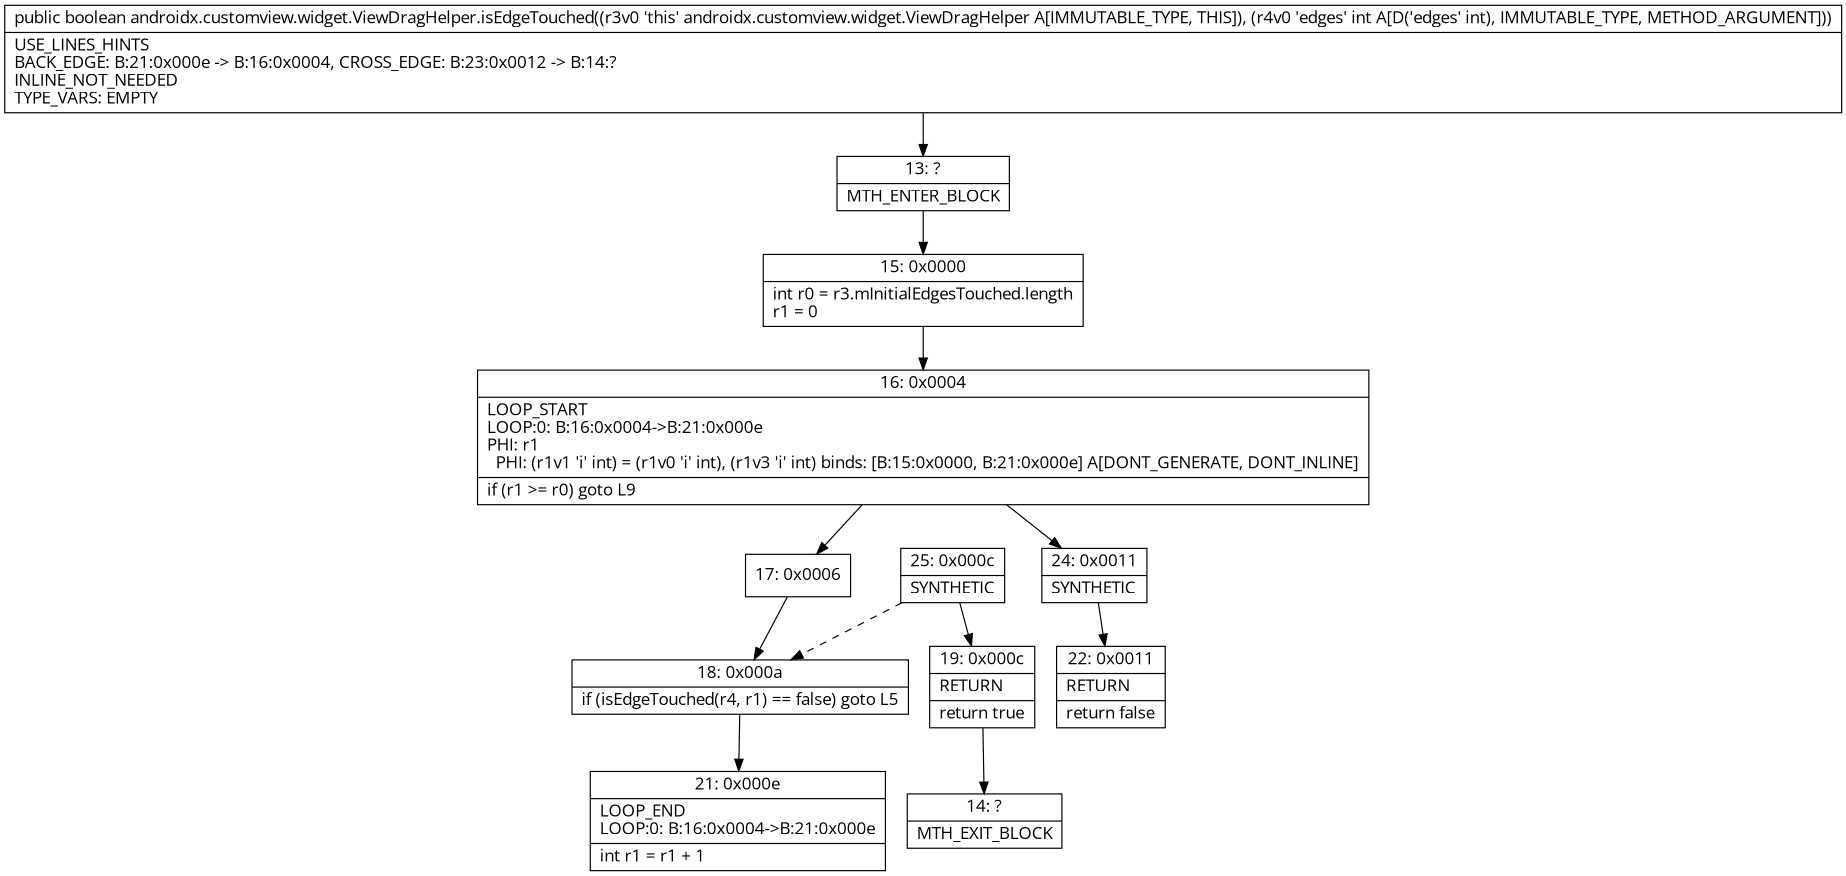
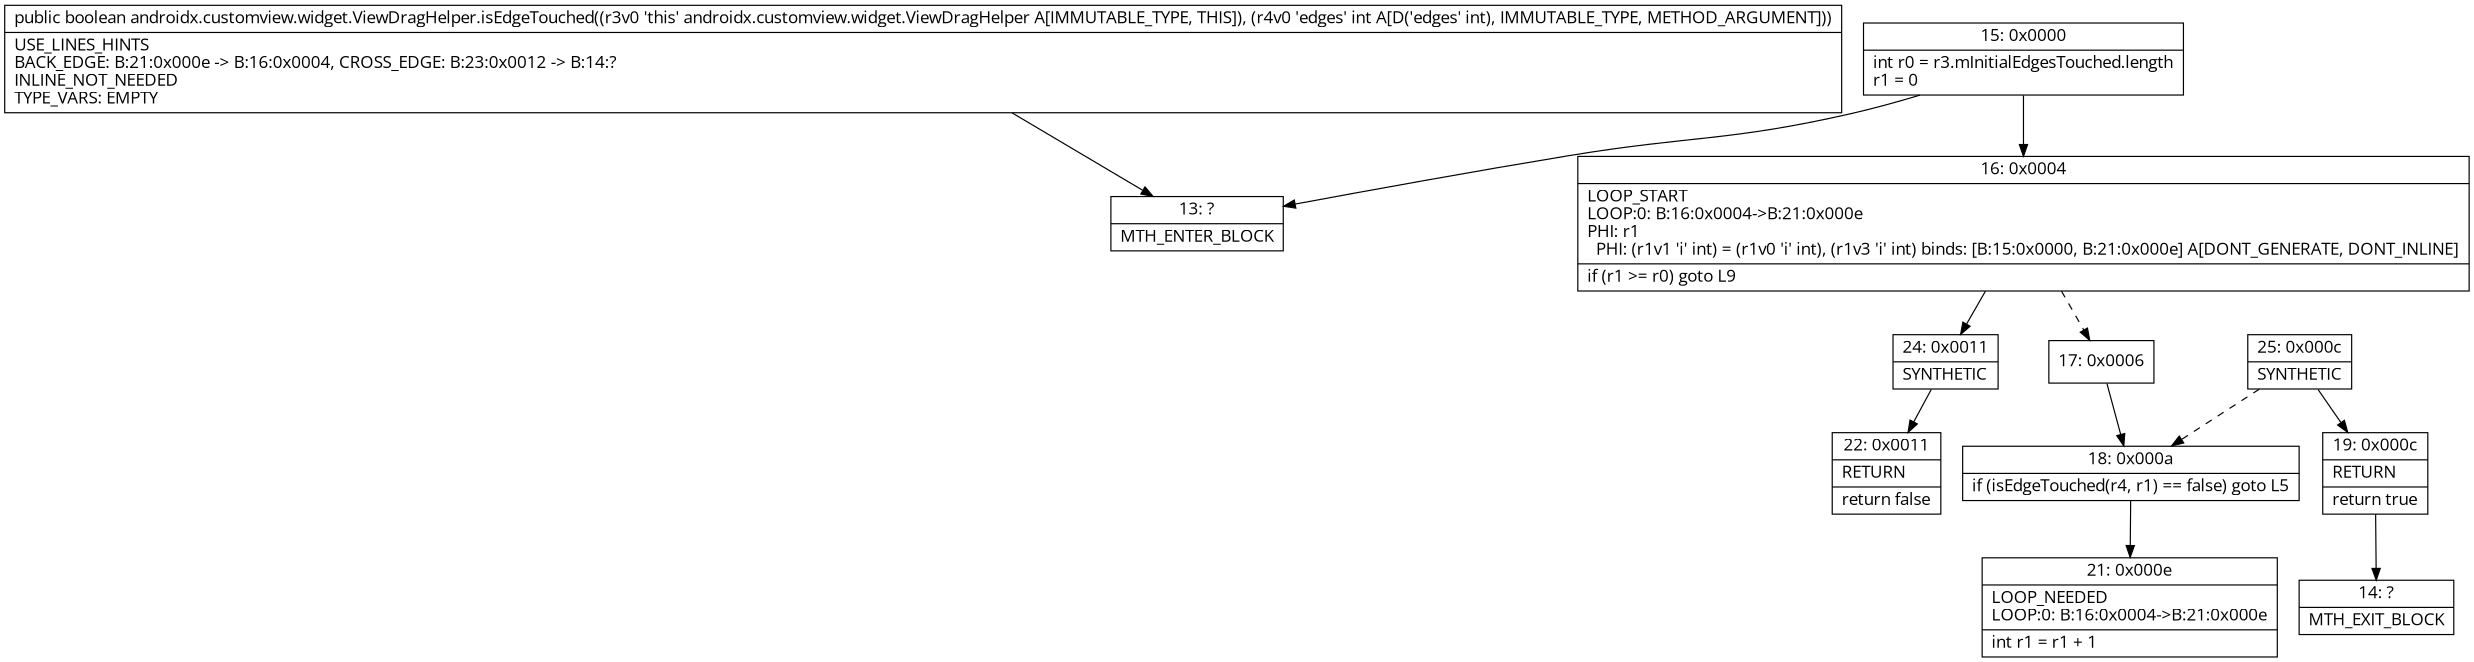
edge "13: ?" -> "15: 0x0000": reversed
edge "16: 0x0004" -> "17: 0x0006": style solid -> dashed
node "21: 0x000e": text "LOOP_END" -> "LOOP_NEEDED"
